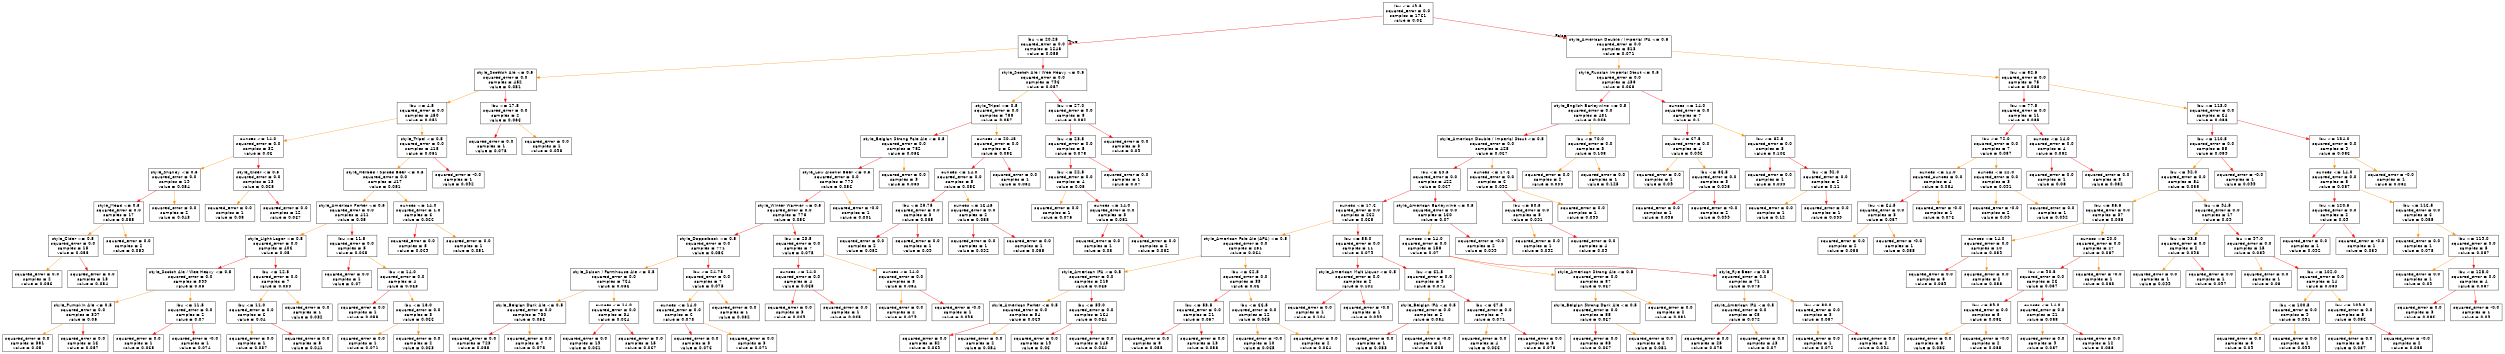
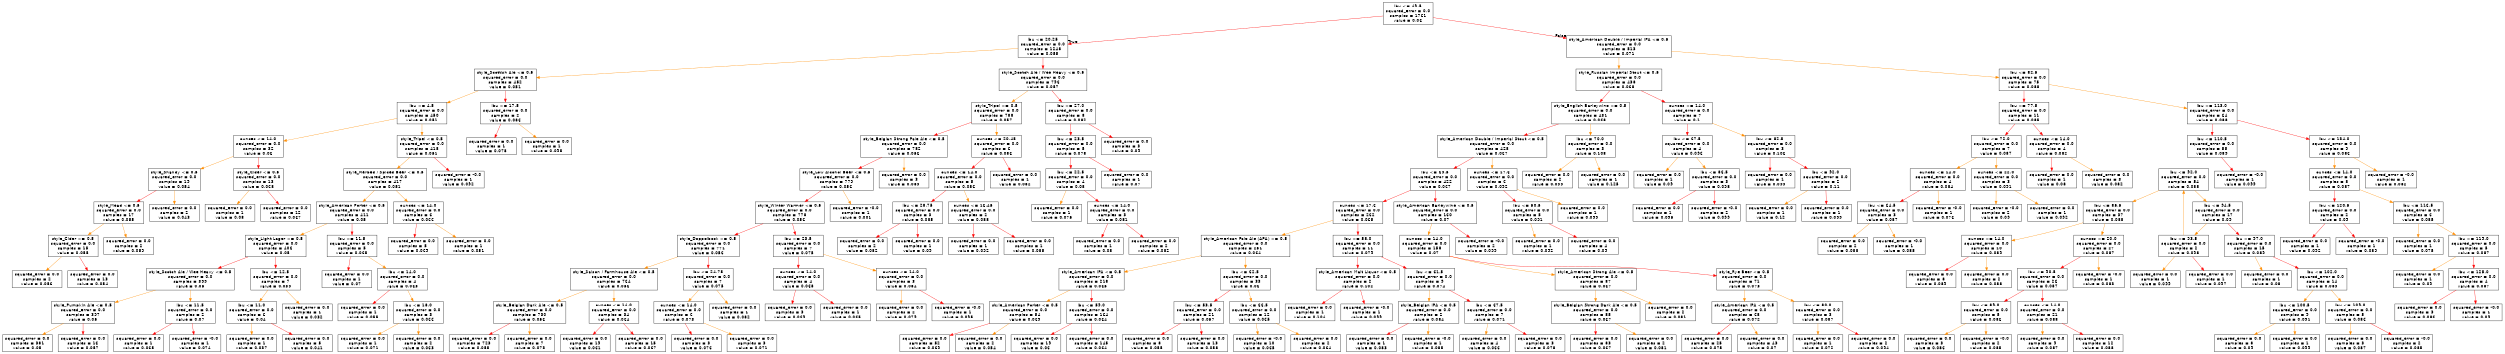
edge "ibu <= 110.5 squared_error = 0.0 samples = 55 value = 0.089" -> "ibu <= 92.0 squared_error = 0.0 samples = 54 value = 0.088": now "ibu <= 93.5 squared_error = 0.0 samples = 2 value = 0.098" -> "ibu <= 92.0 squared_error = 0.0 samples = 54 value = 0.088"
edge "ounces <= 14.0 squared_error = 0.0 samples = 4 value = 0.082" -> "squared_error = 0.0 samples = 3 value = 0.082": color red -> darkorange
node "ounces <= 14.0 squared_ounces = 0.0 samples = 4 value = 0.084": label "ounces <= 14.0 squared_ounces = 0.0 samples = 4 value = 0.084" -> "ounces <= 14.0 squared_error = 0.0 samples = 4 value = 0.084"
node "ounces <= 14.0 squared_error = 1.0 samples = 6 value = 0.066": label "ounces <= 14.0 squared_error = 1.0 samples = 6 value = 0.066" -> "ounces <= 14.0 squared_error = 0.0 samples = 6 value = 0.066"
